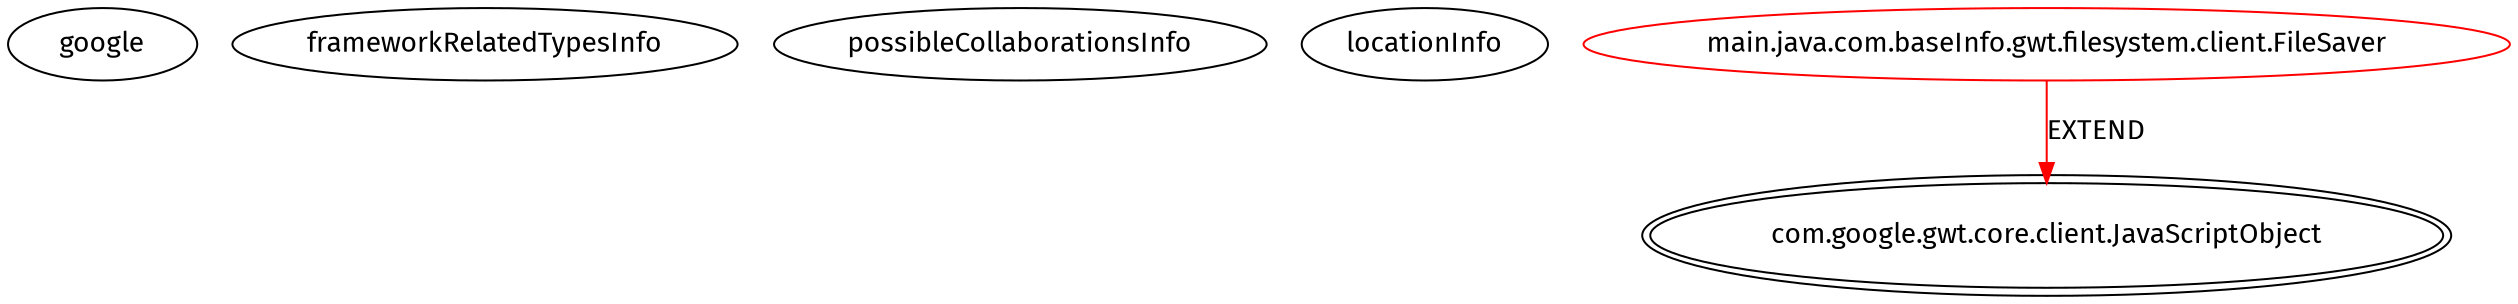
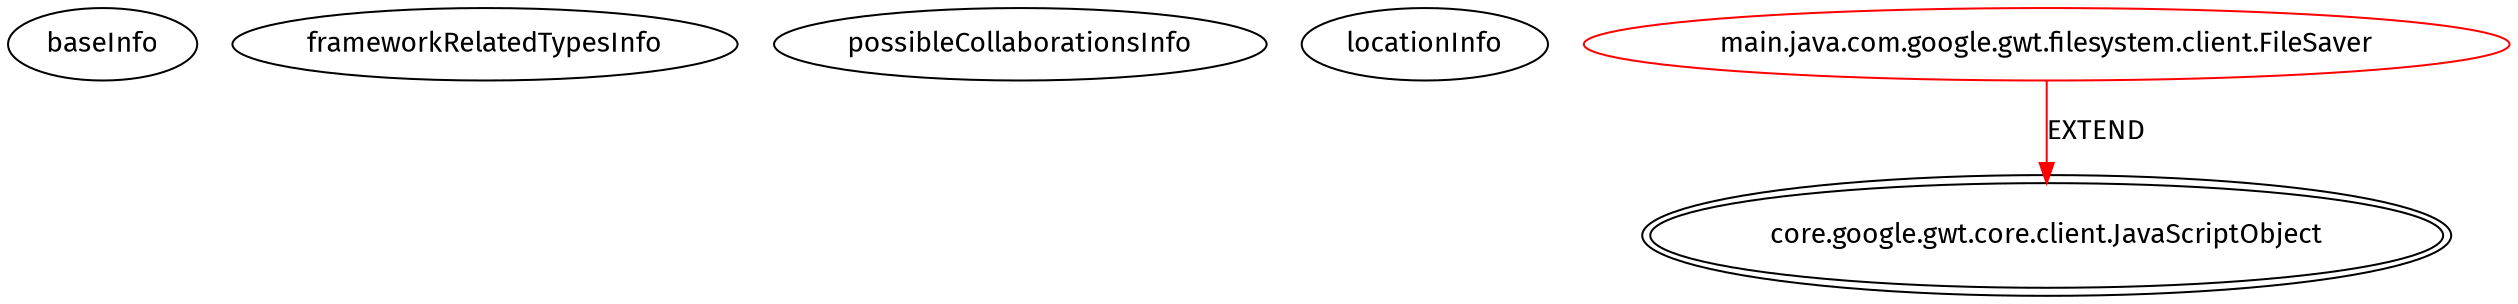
node "google": label "google" -> "baseInfo"
node "main.java.com.baseInfo.gwt.filesystem.client.FileSaver": label "main.java.com.baseInfo.gwt.filesystem.client.FileSaver" -> "main.java.com.google.gwt.filesystem.client.FileSaver"
node "com.google.gwt.core.client.JavaScriptObject": label "com.google.gwt.core.client.JavaScriptObject" -> "core.google.gwt.core.client.JavaScriptObject"
